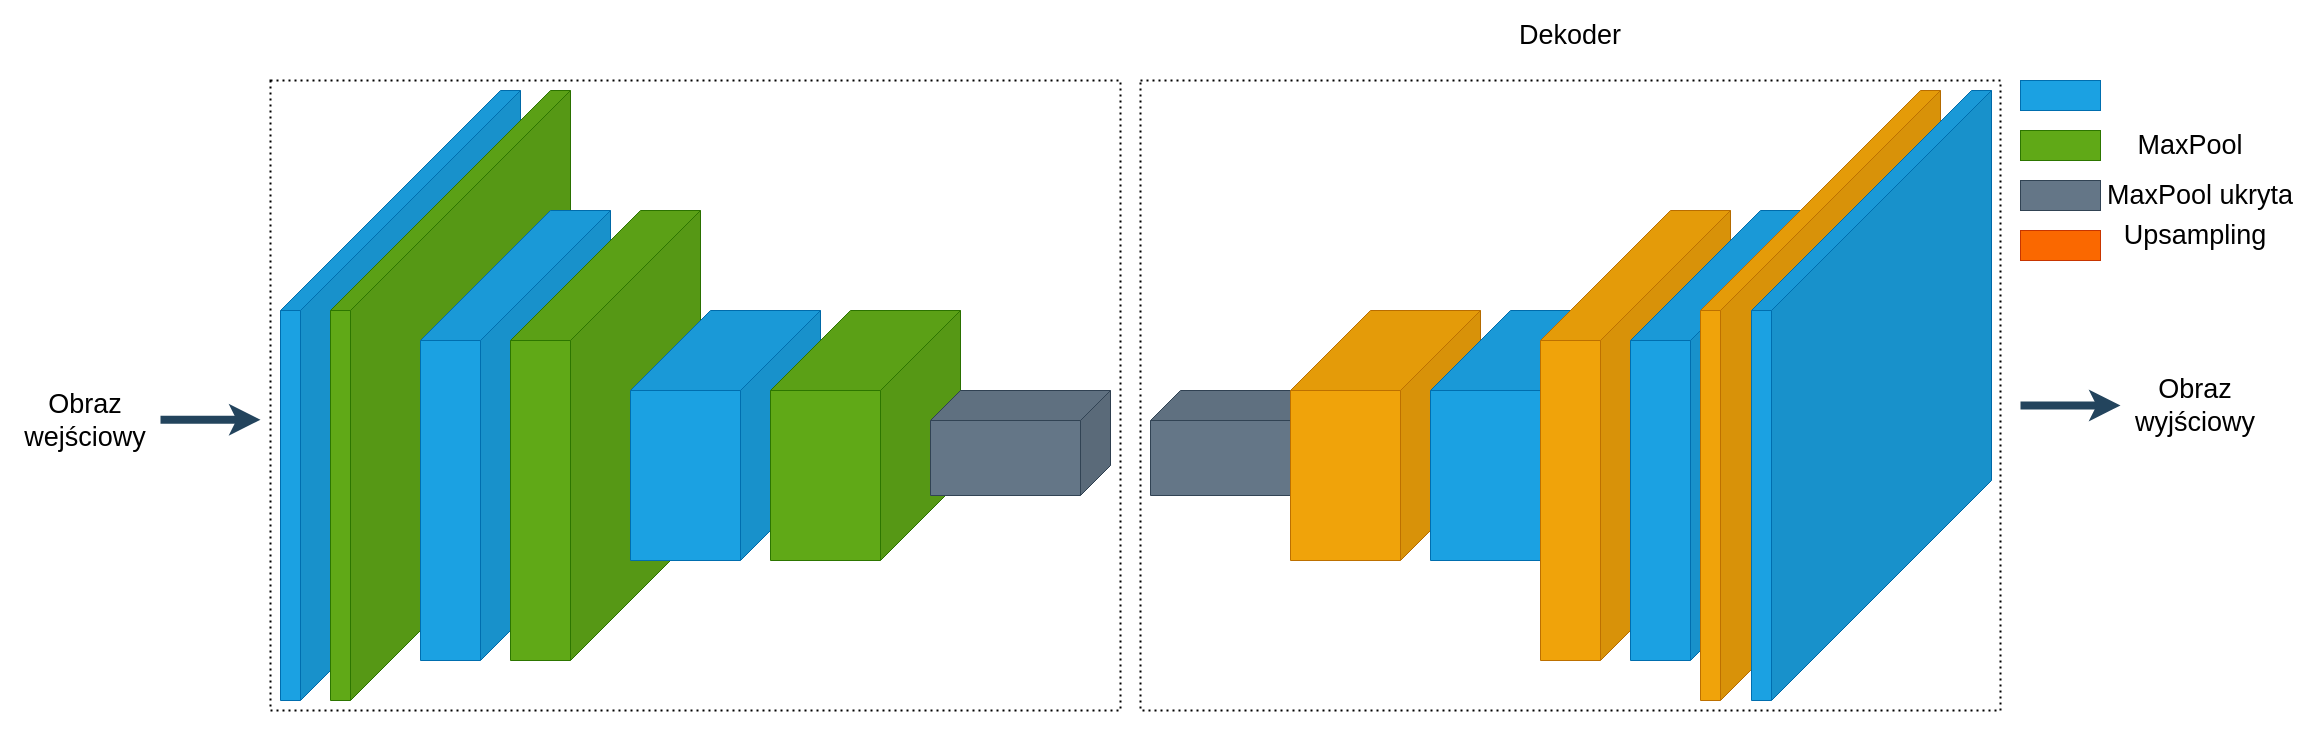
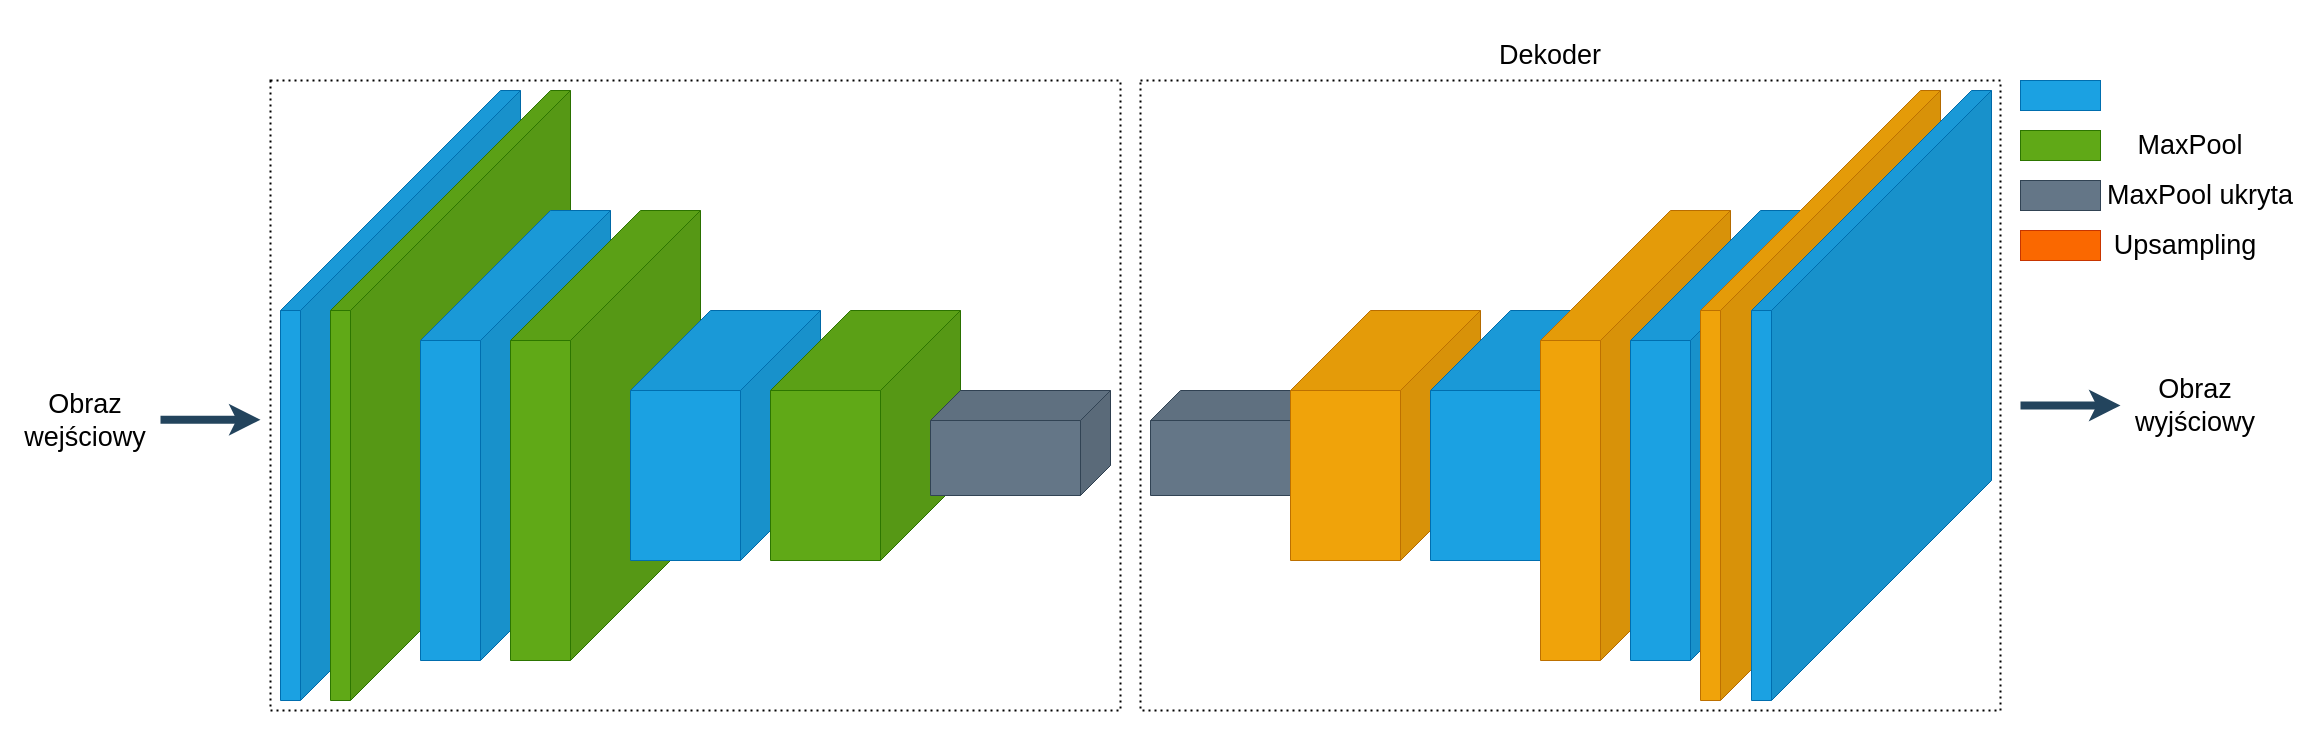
node "Dekoder": moved (1571, 36) -> (1551, 56)
node "Upsampling": moved (2196, 236) -> (2186, 246)
